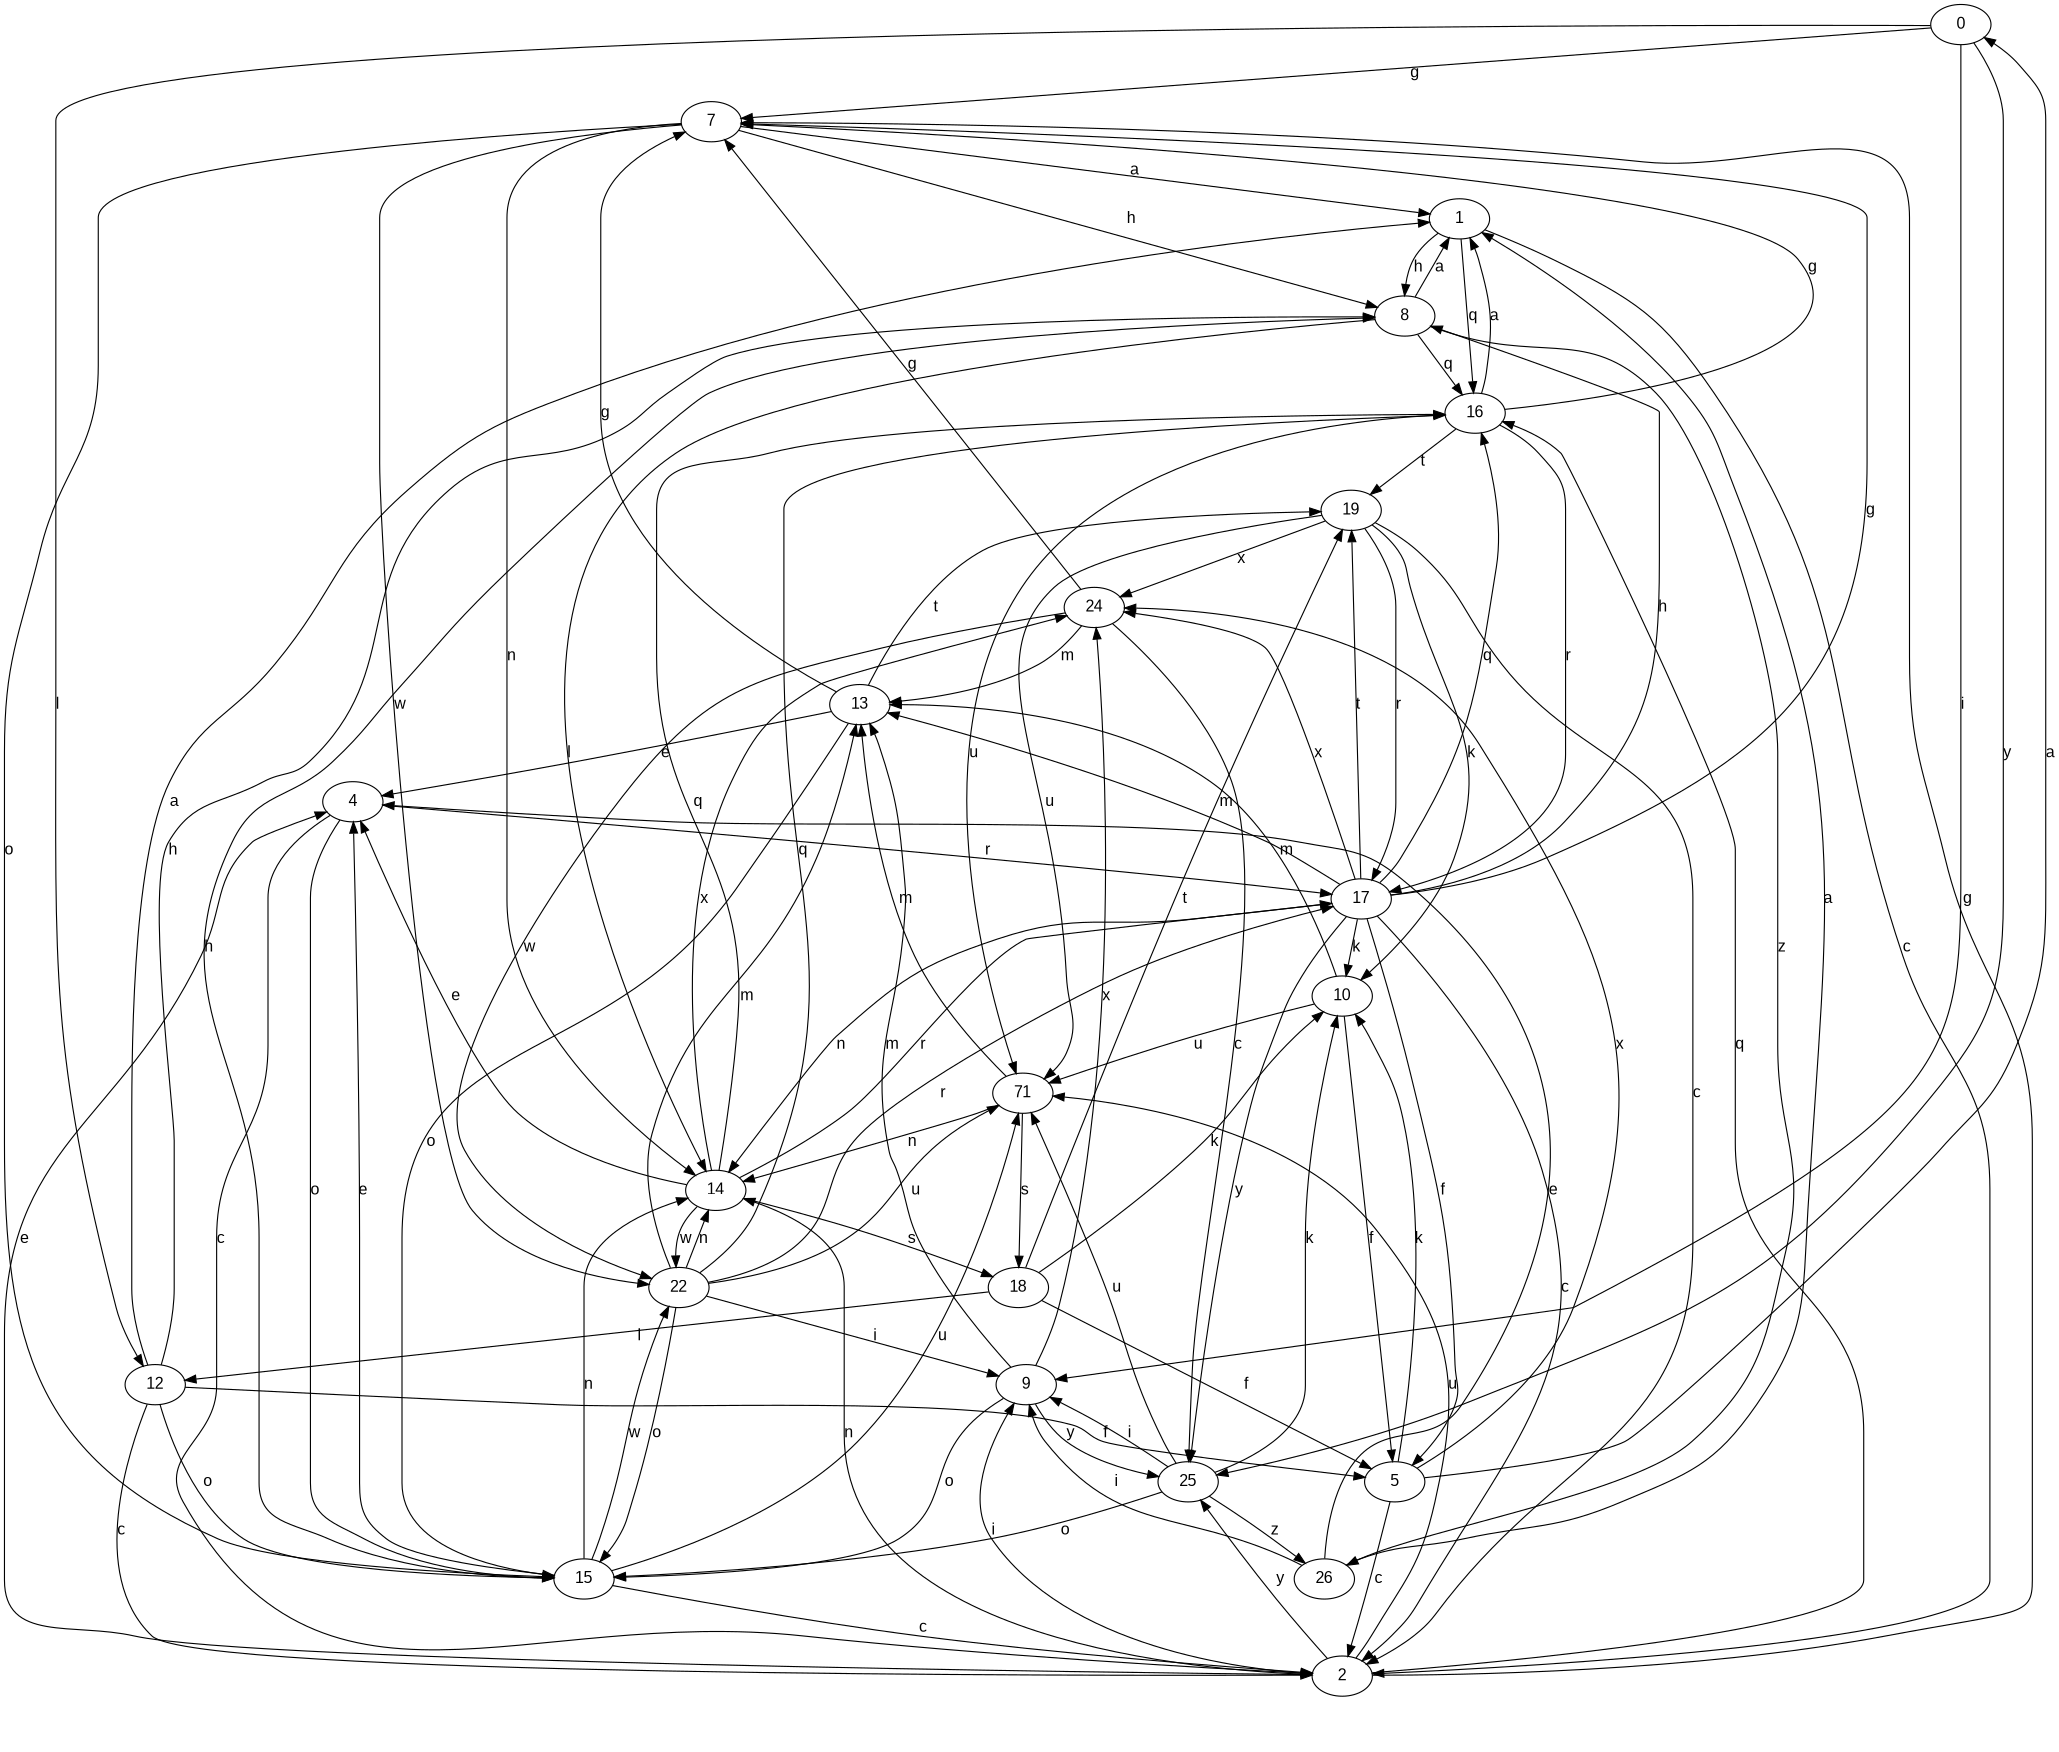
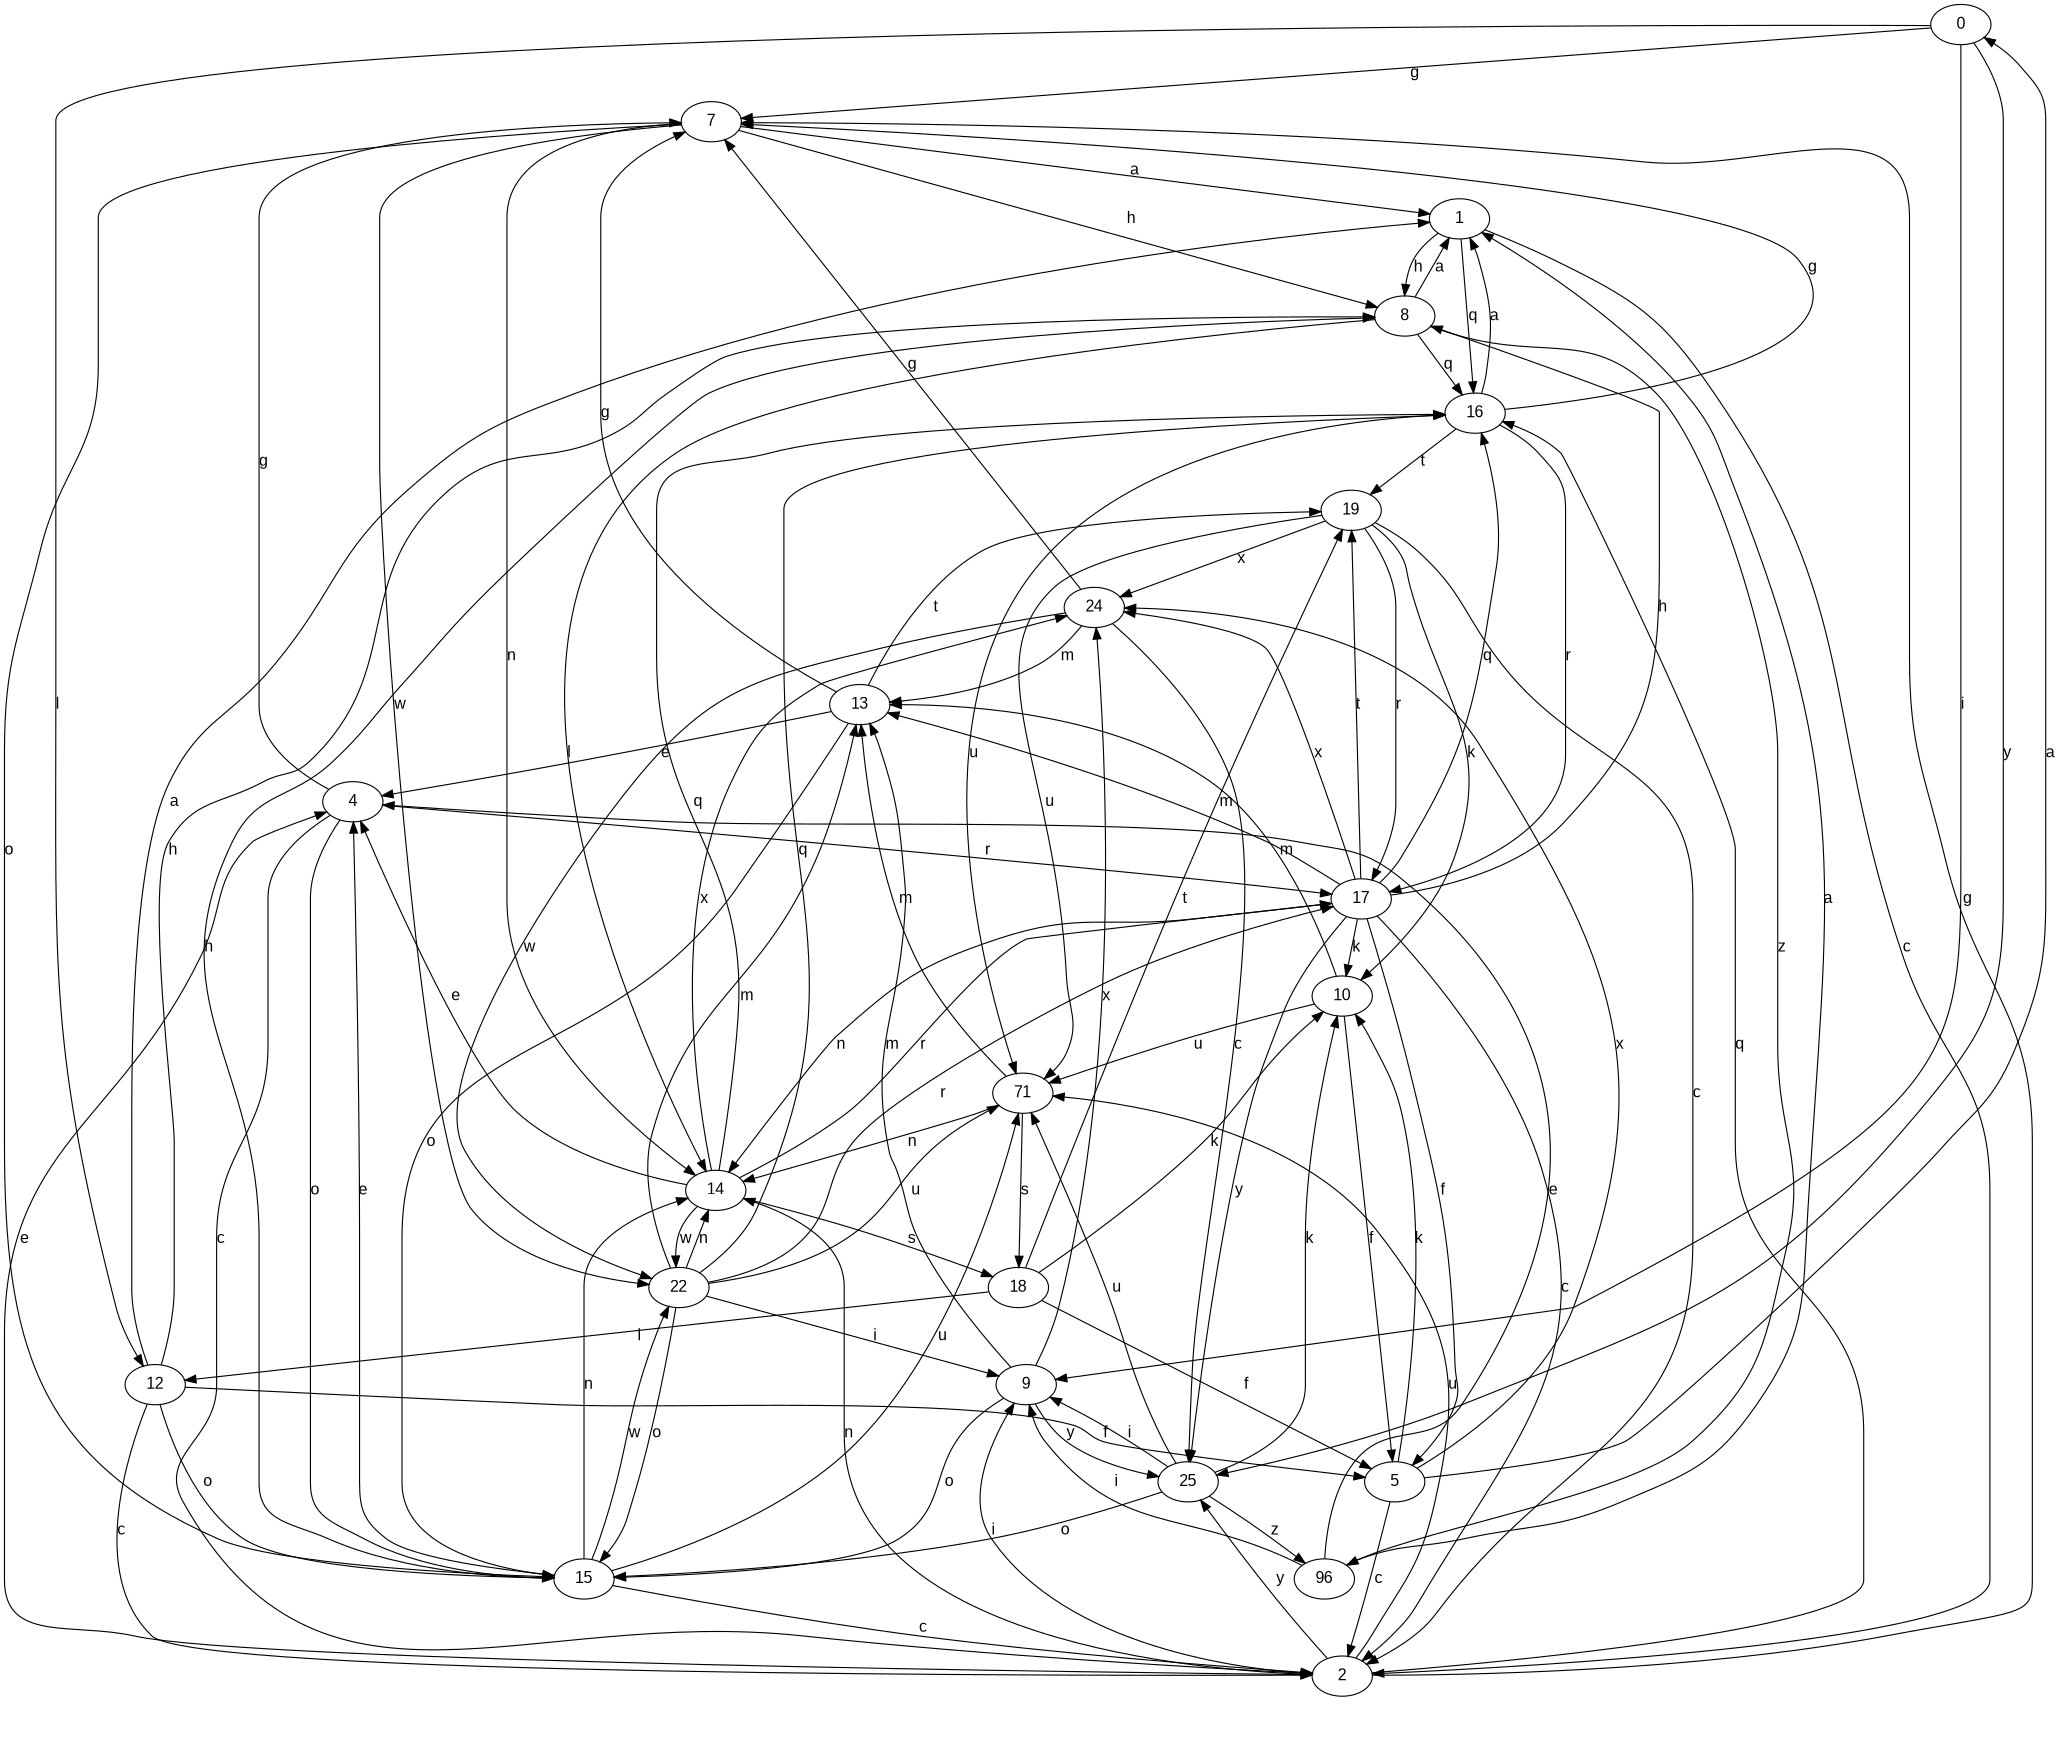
edge "17" -> "7": now "4" -> "7"
node "26": label "26" -> "96"
